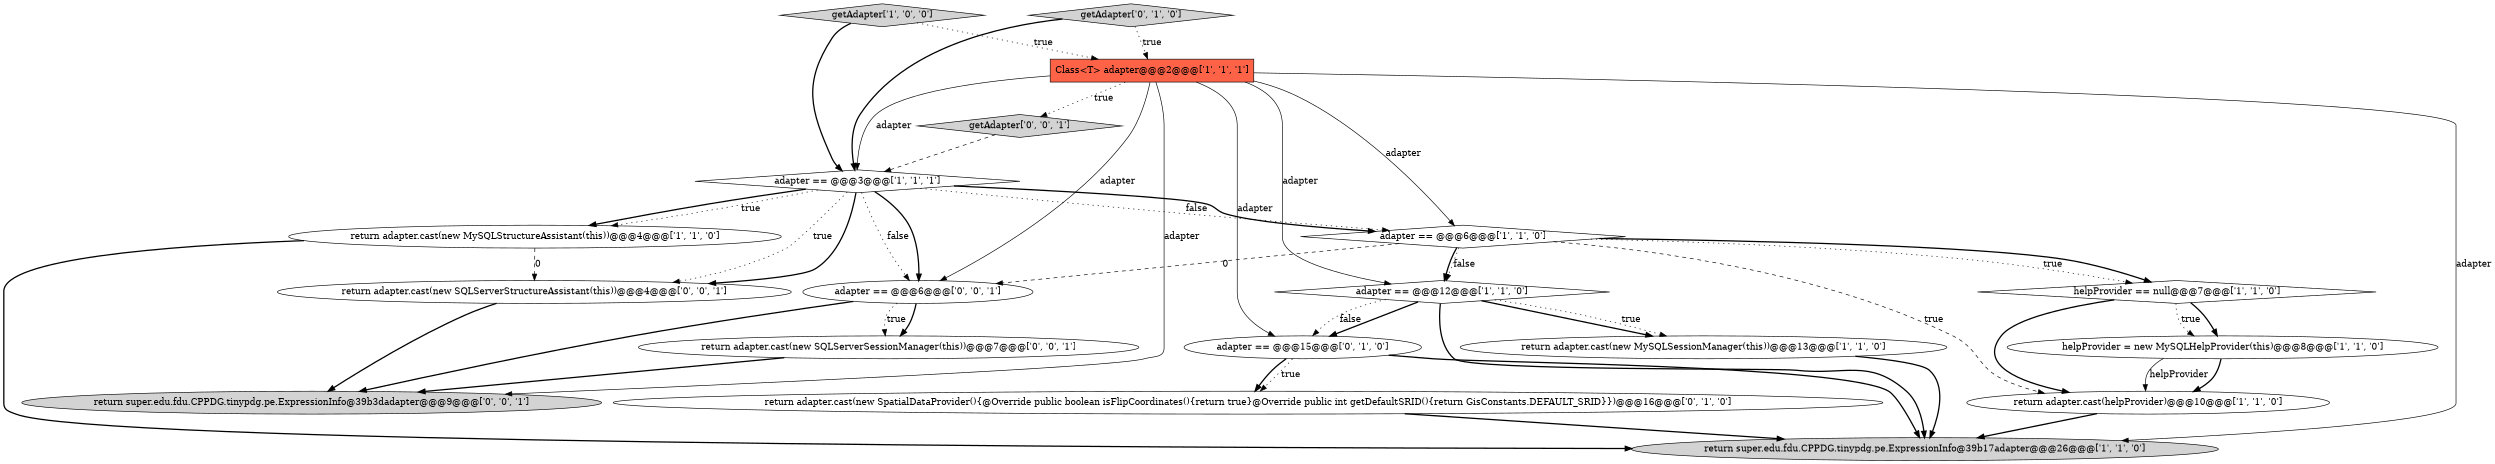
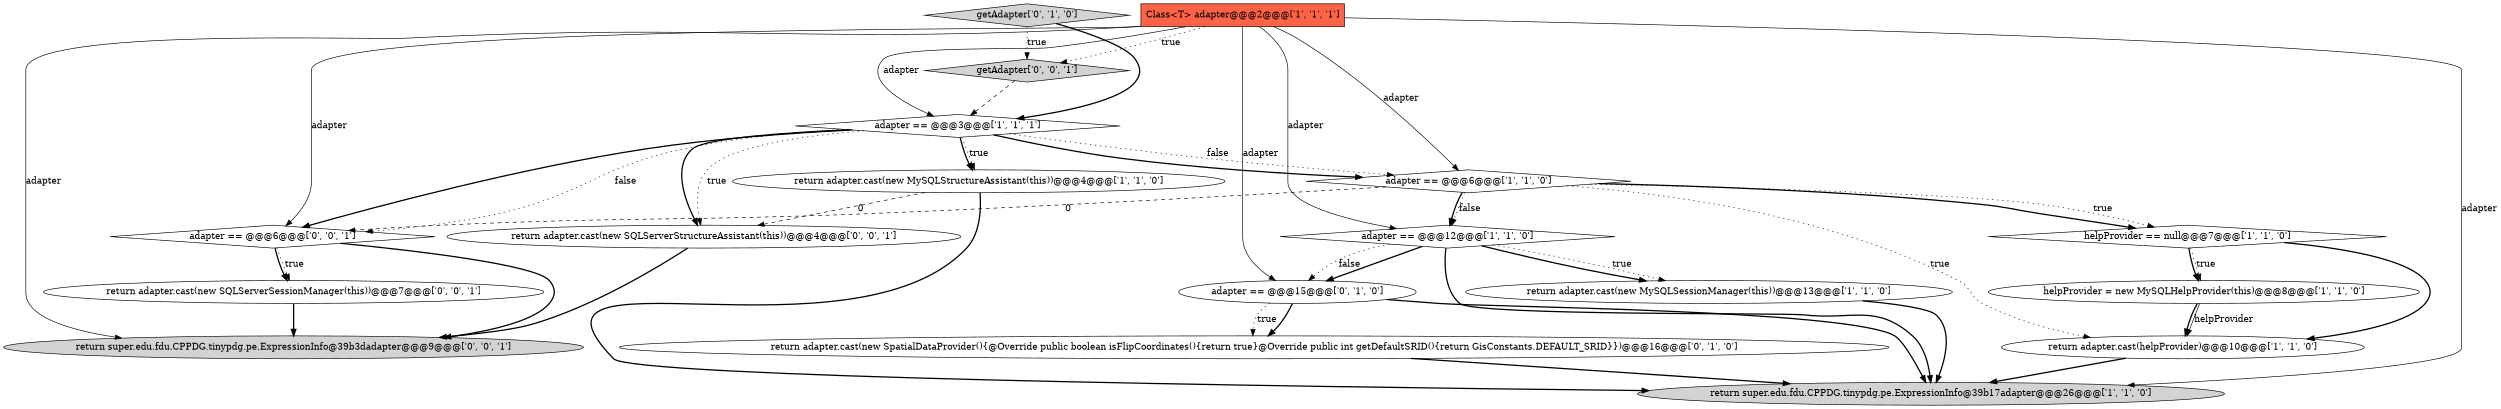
node "getAdapter['1', '0', '0']": removed
edge "getAdapter['0', '1', '0']" -> "Class<T> adapter@@@2@@@['1', '1', '1']": now "getAdapter['0', '1', '0']" -> "getAdapter['0', '0', '1']"
edge "adapter == @@@6@@@['1', '1', '0']" -> "return adapter.cast(helpProvider)@@@10@@@['1', '1', '0']": style dashed -> dotted
node "adapter == @@@6@@@['0', '0', '1']": shape ellipse -> diamond
